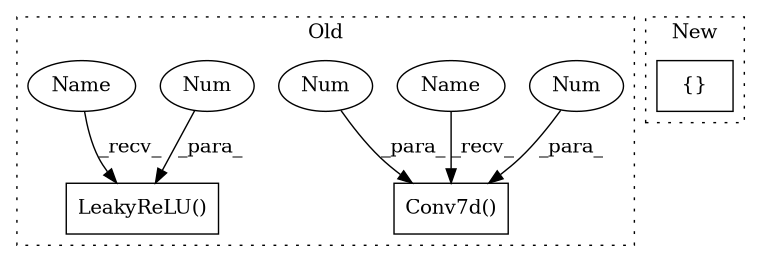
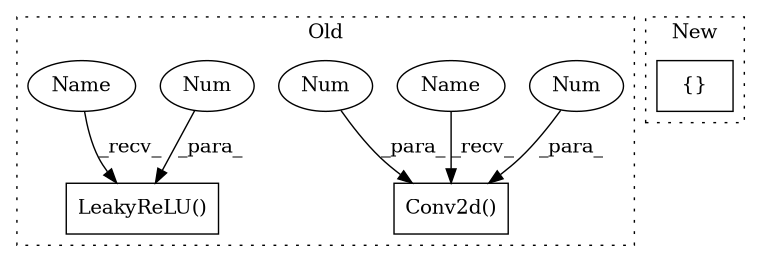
node "Conv7d()": label "Conv7d()" -> "Conv2d()"
